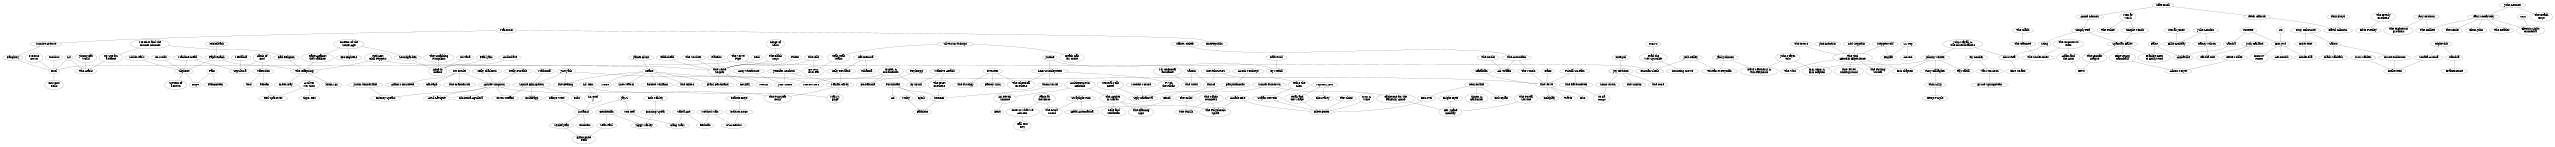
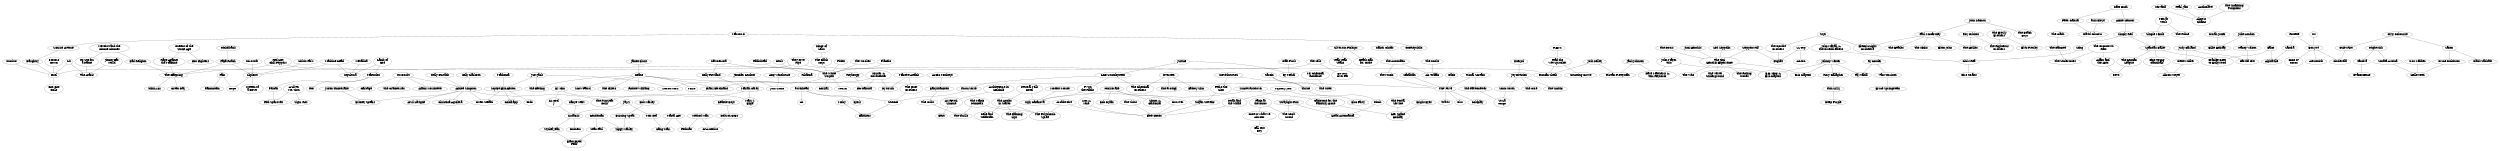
node "The Doobie Brothers": added
node "Soundgarden": removed
